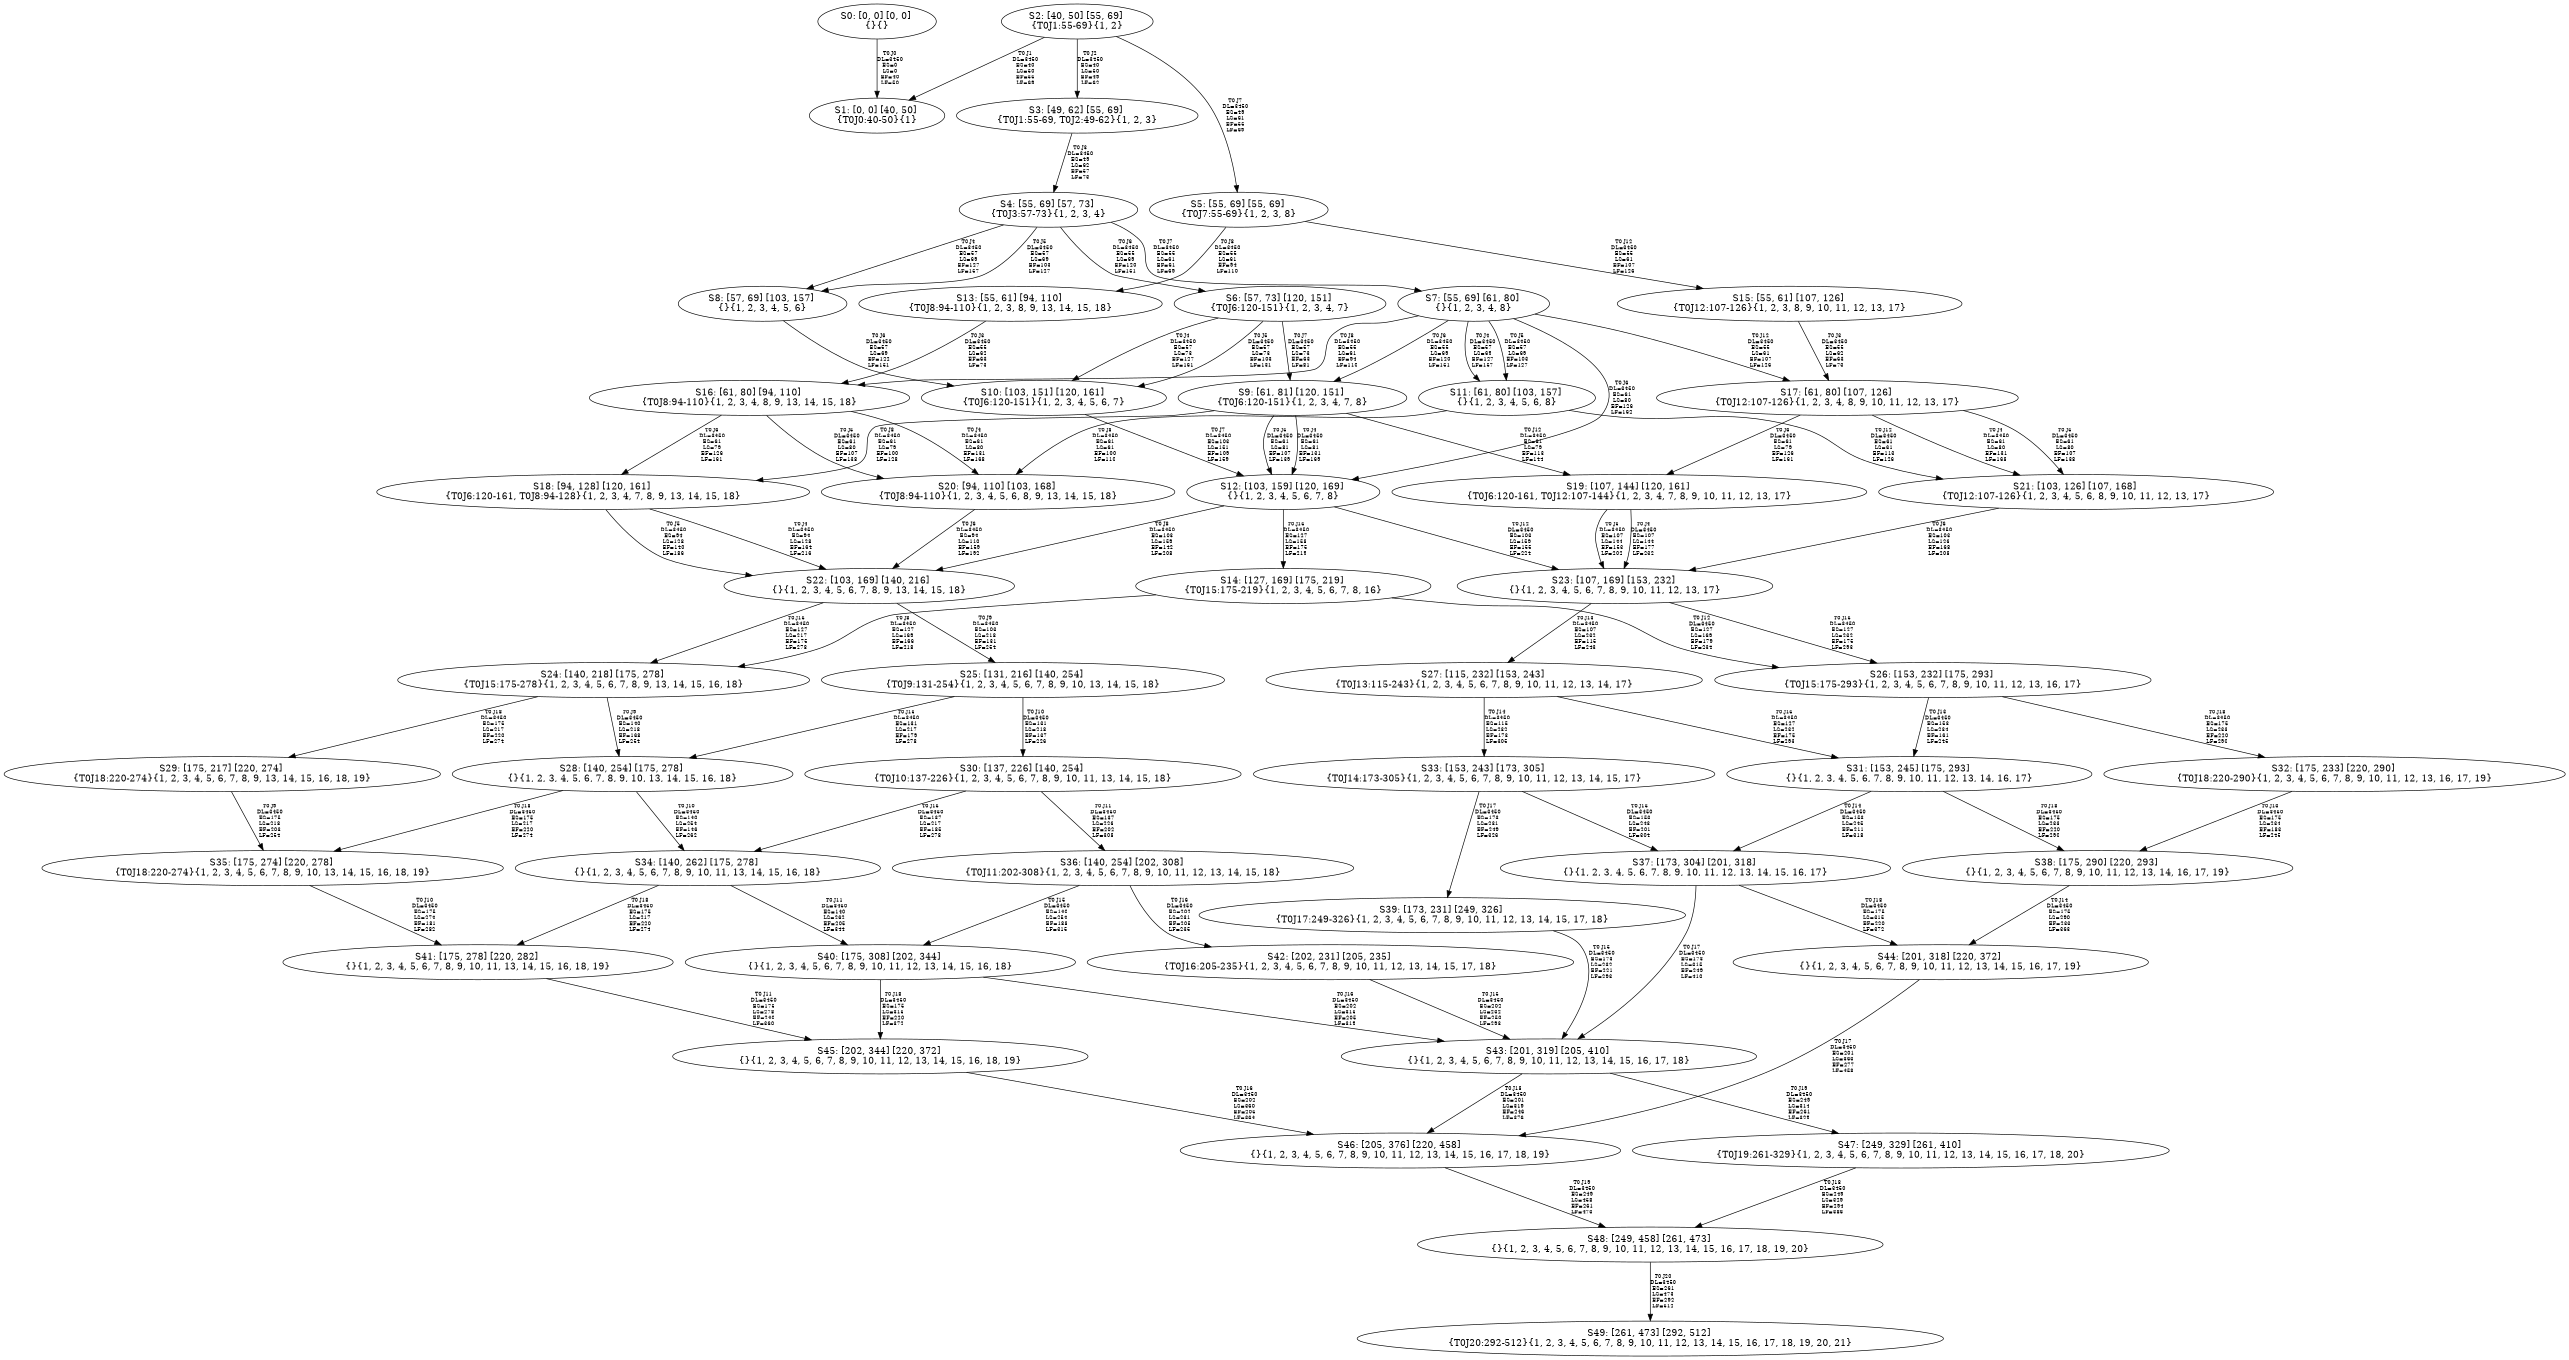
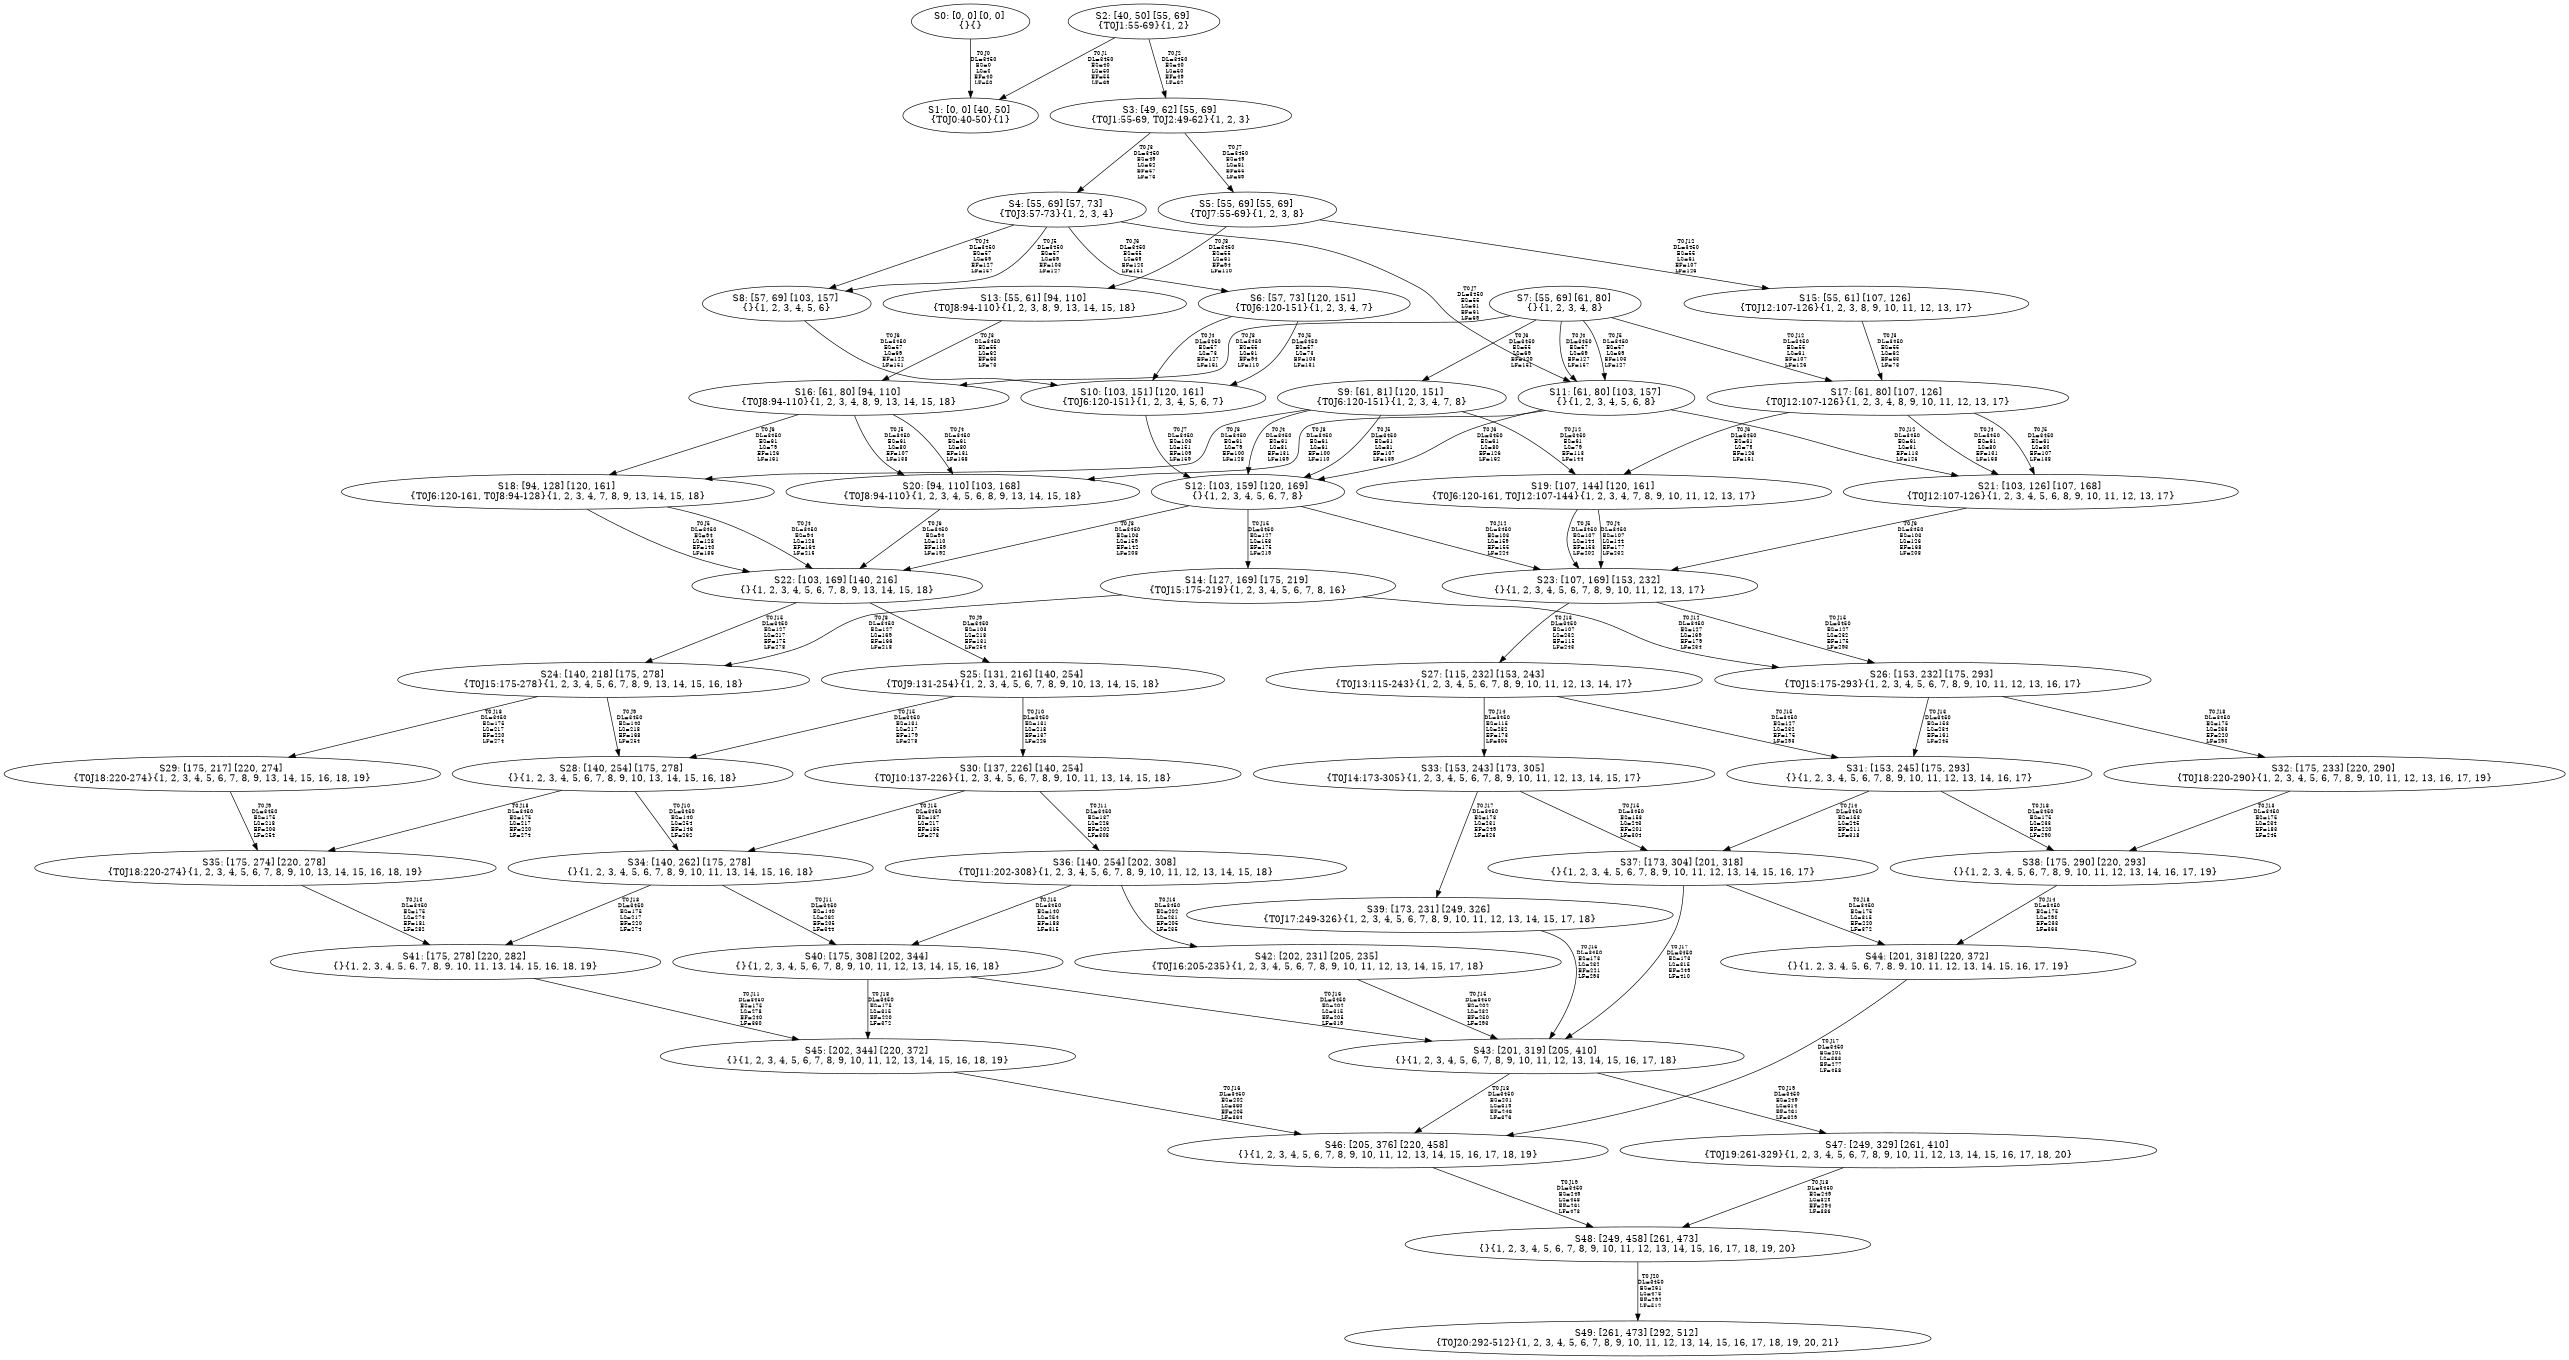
edge "S2: [40, 50] [55, 69] {T0J1:55-69}{1, 2}" -> "S5: [55, 69] [55, 69] {T0J7:55-69}{1, 2, 3, 8}": now "S3: [49, 62] [55, 69] {T0J1:55-69, T0J2:49-62}{1, 2, 3}" -> "S5: [55, 69] [55, 69] {T0J7:55-69}{1, 2, 3, 8}"
edge "S4: [55, 69] [57, 73] {T0J3:57-73}{1, 2, 3, 4}" -> "S7: [55, 69] [61, 80] {}{1, 2, 3, 4, 8}": now "S4: [55, 69] [57, 73] {T0J3:57-73}{1, 2, 3, 4}" -> "S11: [61, 80] [103, 157] {}{1, 2, 3, 4, 5, 6, 8}"
edge "S6: [57, 73] [120, 151] {T0J6:120-151}{1, 2, 3, 4, 7}" -> "S9: [61, 81] [120, 151] {T0J6:120-151}{1, 2, 3, 4, 7, 8}": removed, label "T0 J7 DL=3450 ES=57 LS=73 EF=63 LF=81"
edge "S7: [55, 69] [61, 80] {}{1, 2, 3, 4, 8}" -> "S12: [103, 159] [120, 169] {}{1, 2, 3, 4, 5, 6, 7, 8}": now "S11: [61, 80] [103, 157] {}{1, 2, 3, 4, 5, 6, 8}" -> "S12: [103, 159] [120, 169] {}{1, 2, 3, 4, 5, 6, 7, 8}"
